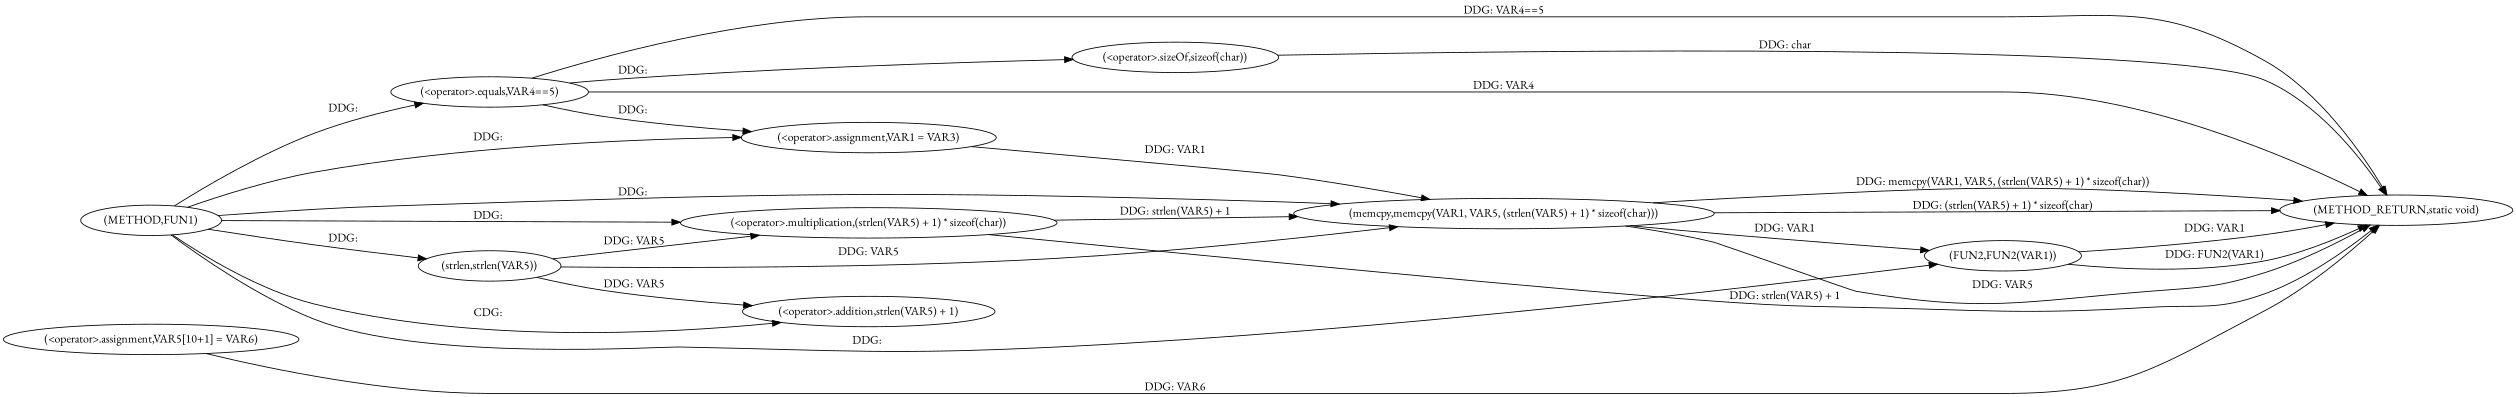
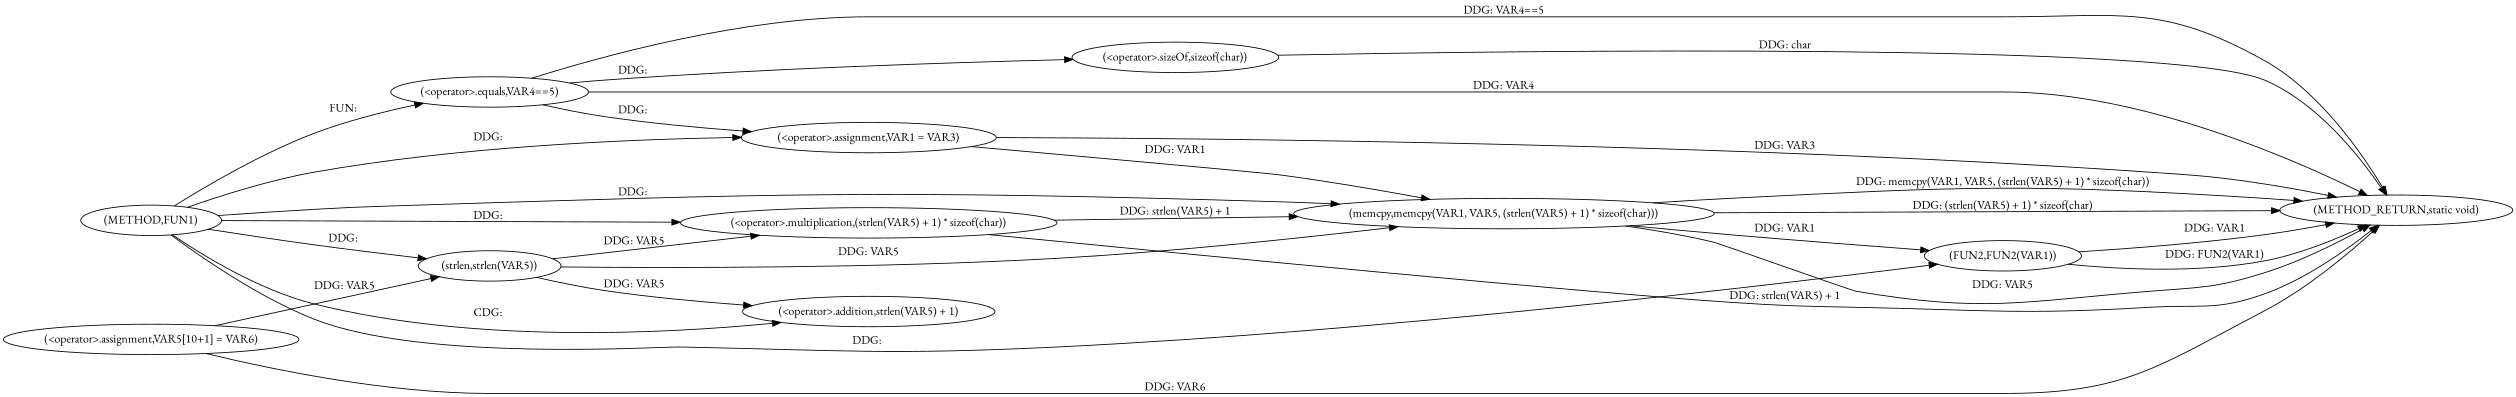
edge "(METHOD,FUN1)" -> "(<operator>.equals,VAR4==5)": label "DDG: " -> "FUN: "
edge "(<operator>.assignment,VAR1 = VAR3)" -> "(METHOD_RETURN,static void)": added, label "DDG: VAR3"
edge "(<operator>.assignment,VAR5[10+1] = VAR6)" -> "(strlen,strlen(VAR5))": added, label "DDG: VAR5"
